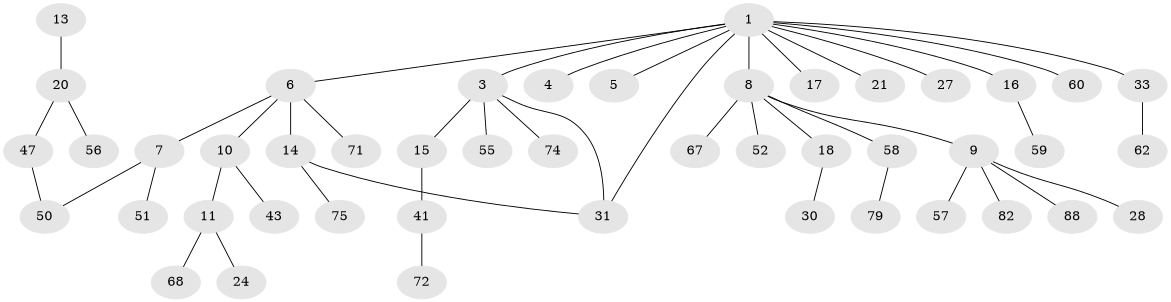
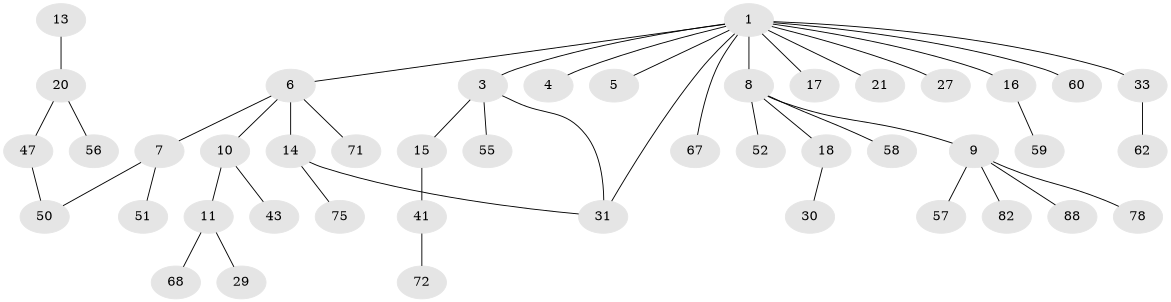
edge "8" -- "67": now "1" -- "67"
node "74": removed
node "79": removed
node "28": label "28" -> "78"
node "24": label "24" -> "29"
